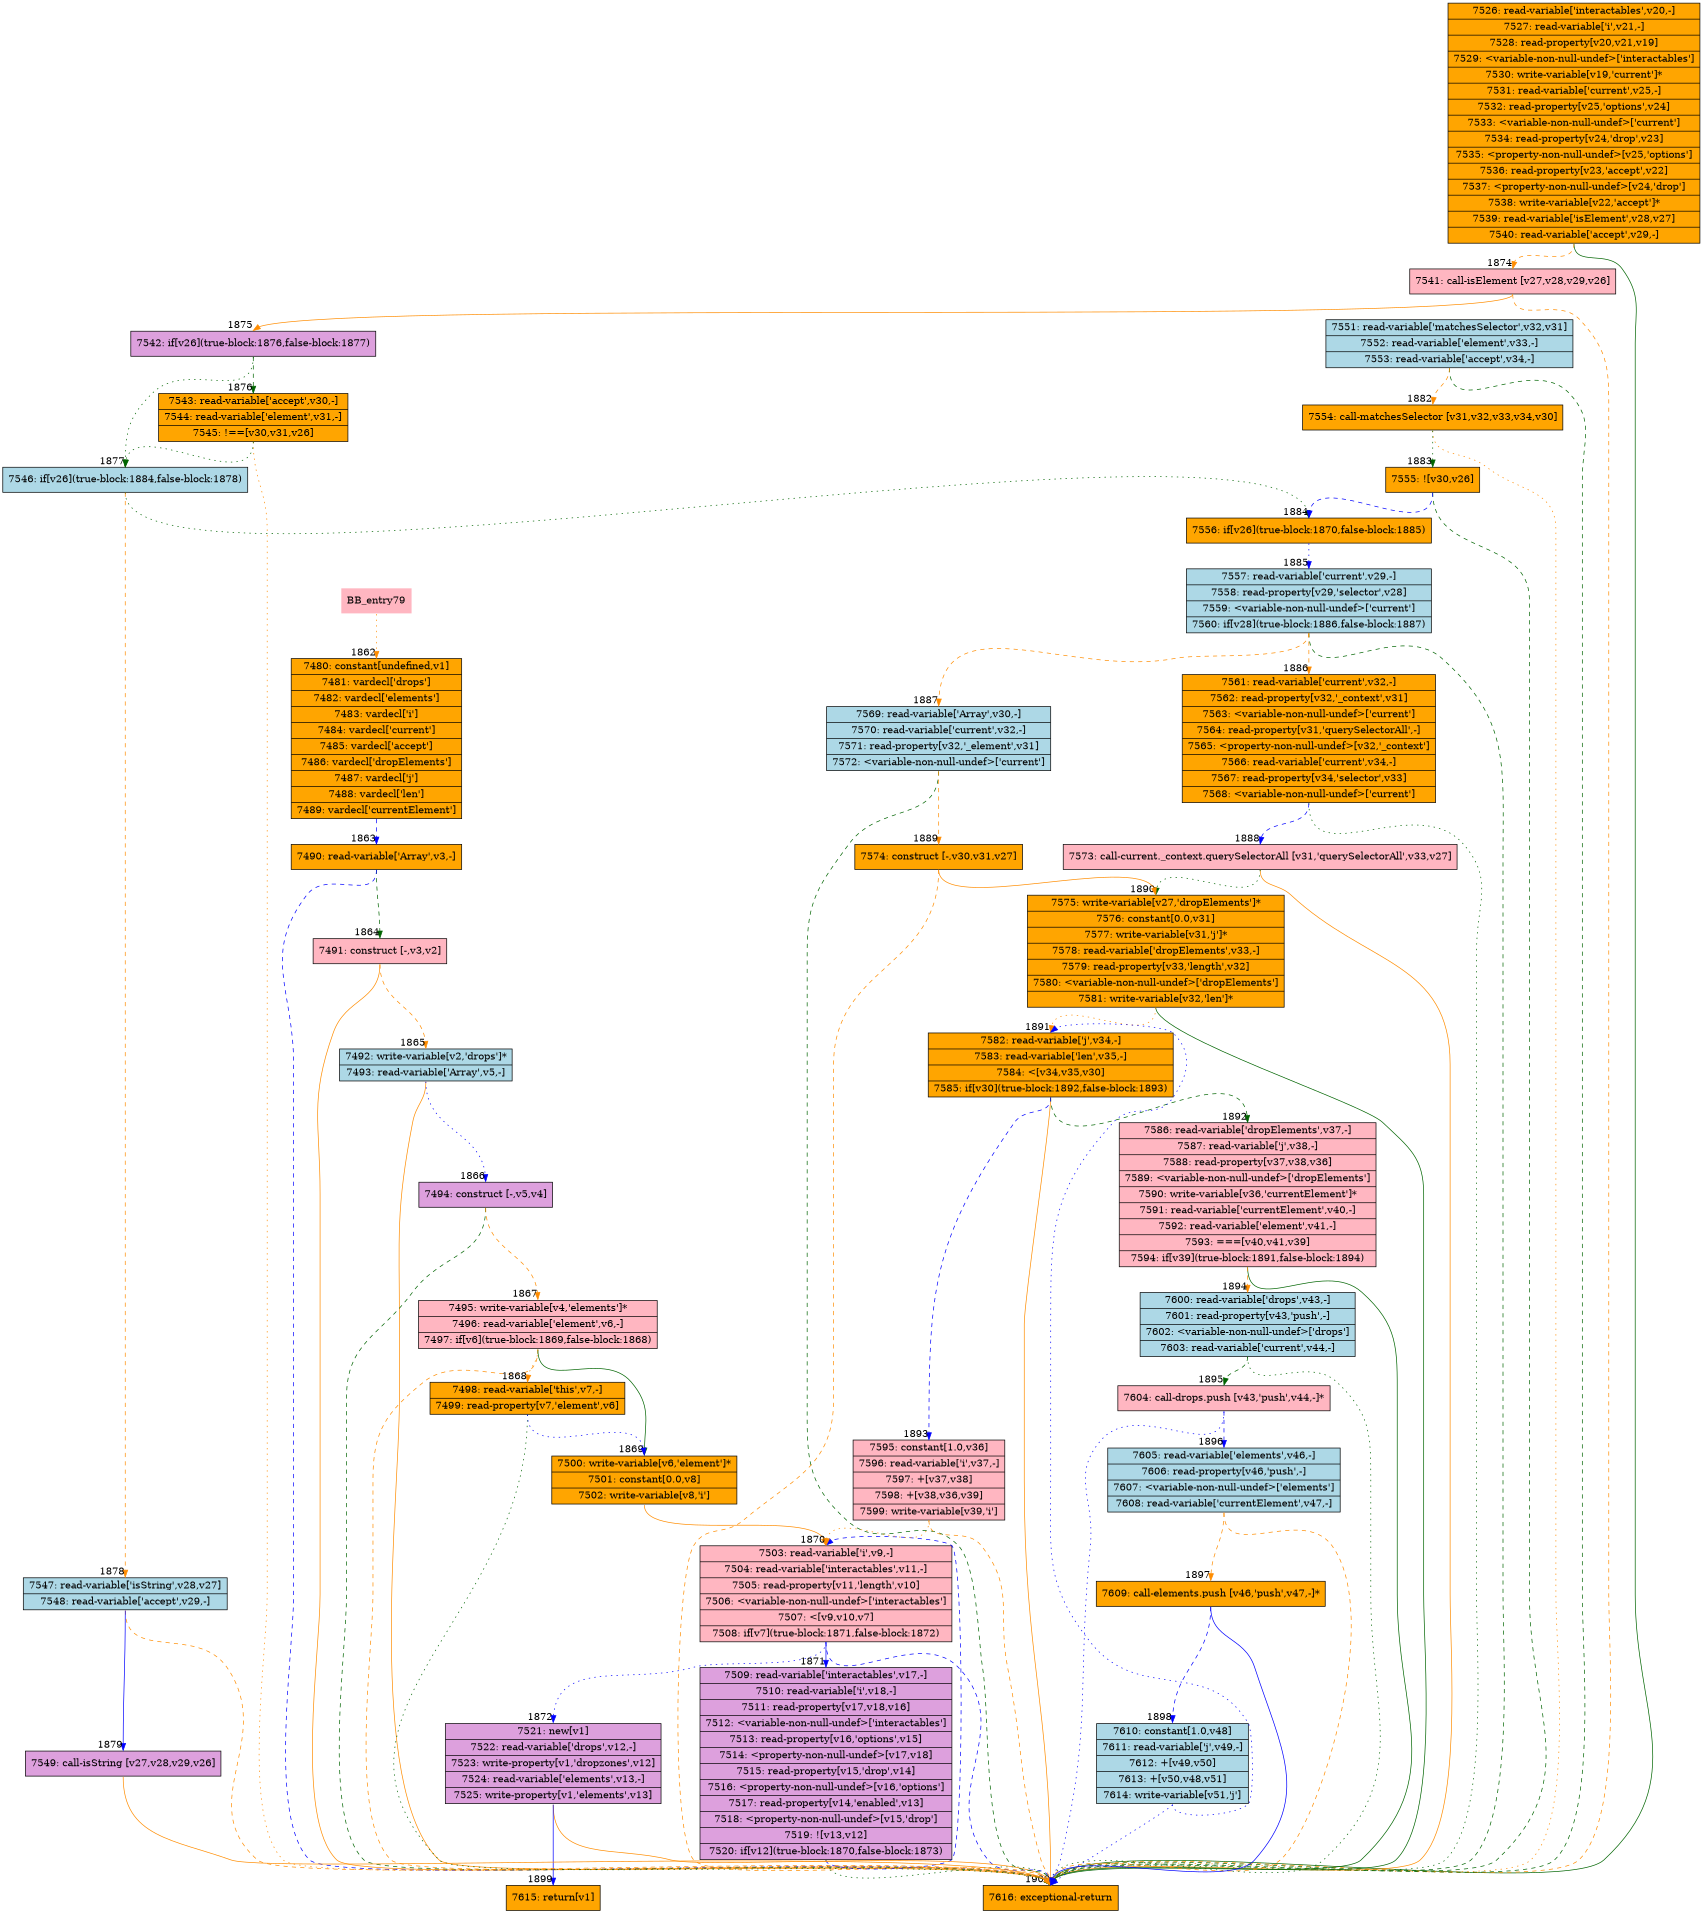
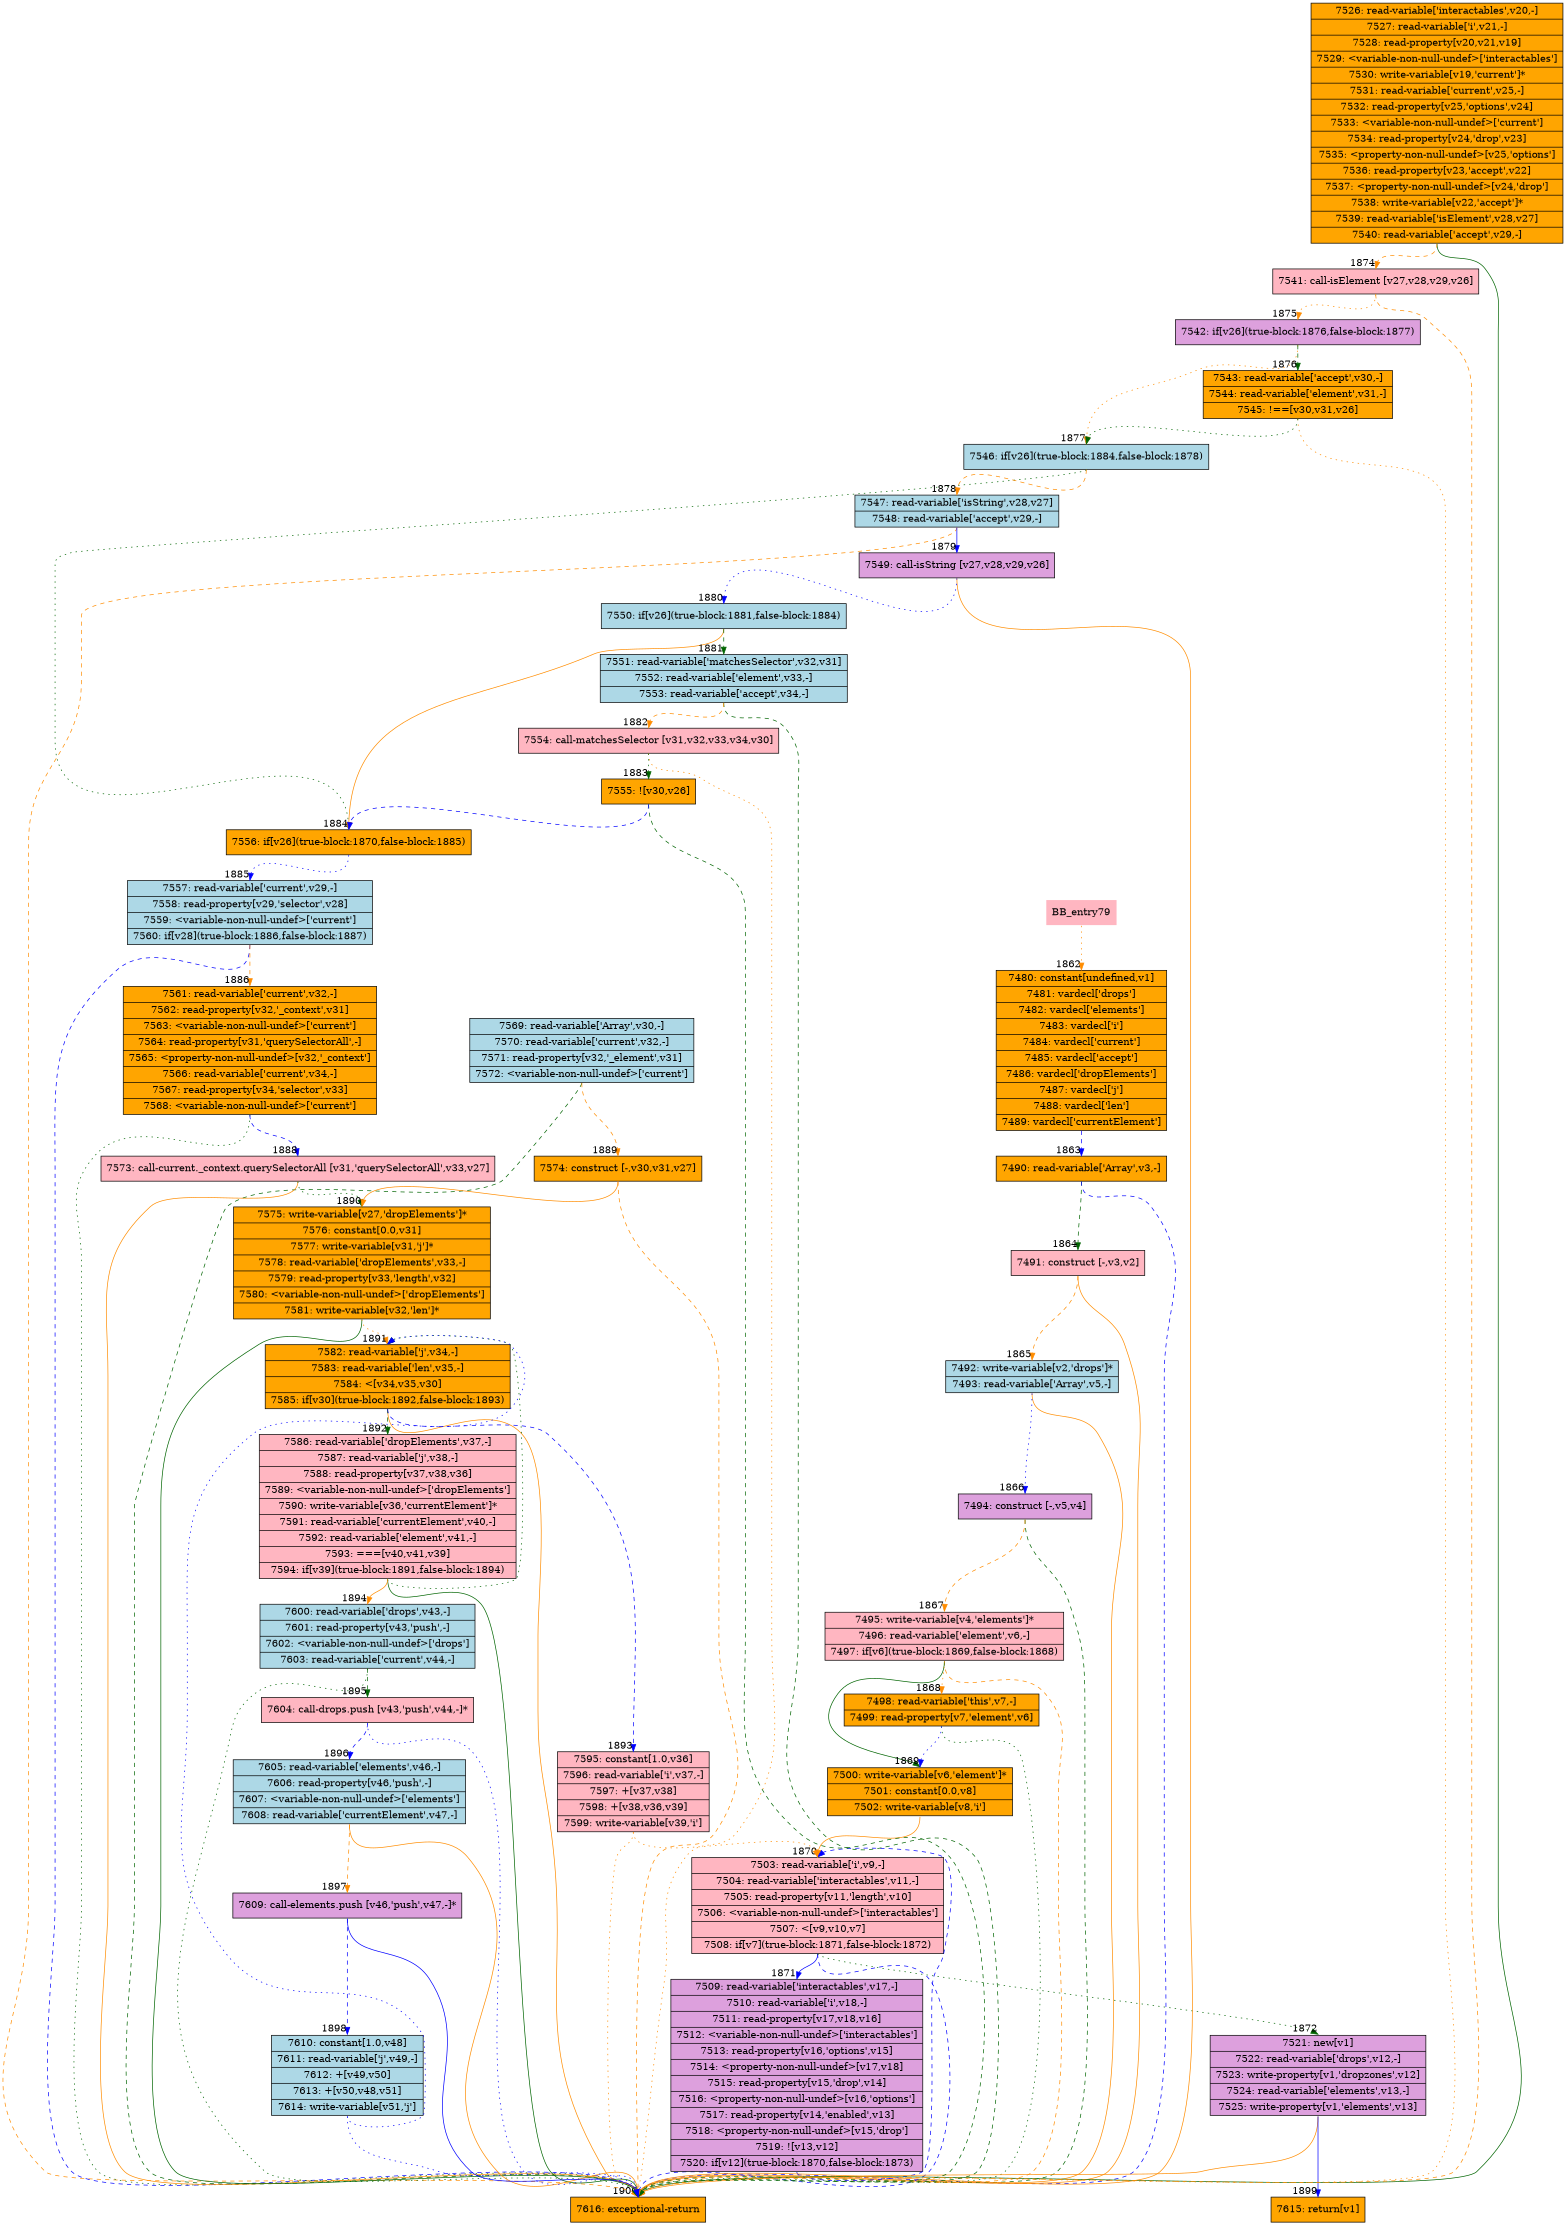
edge "7541: call-isElement [v27,v28,v29,v26]" -> "7542: if[v26](true-block:1876,false-block:1877)": style solid -> dotted
edge "7542: if[v26](true-block:1876,false-block:1877)" -> "7546: if[v26](true-block:1884,false-block:1878)": color darkgreen -> darkorange
node "7554: call-matchesSelector [v31,v32,v33,v34,v30]": fillcolor orange -> lightpink
node "7550: if[v26](true-block:1881,false-block:1884)": added
edge "7557: read-variable['current',v29,-]" -> "7569: read-variable['Array',v30,-]": removed
edge "7586: read-variable['dropElements',v37,-]" -> "7600: read-variable['drops',v43,-]": style dashed -> solid
edge "7557: read-variable['current',v29,-]" -> "7616: exceptional-return": color darkgreen -> blue
edge "7586: read-variable['dropElements',v37,-]" -> "7582: read-variable['j',v34,-]": added
node "7609: call-elements.push [v46,'push',v47,-]*": fillcolor orange -> plum
edge "7503: read-variable['i',v9,-]" -> "7521: new[v1]": color blue -> darkgreen
edge "7595: constant[1.0,v36]" -> "7616: exceptional-return": style dashed -> dotted
edge "7605: read-variable['elements',v46,-]" -> "7616: exceptional-return": style dashed -> solid
edge "7509: read-variable['interactables',v17,-]" -> "7616: exceptional-return": removed
